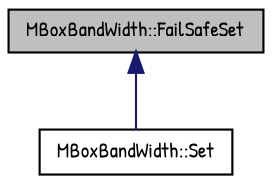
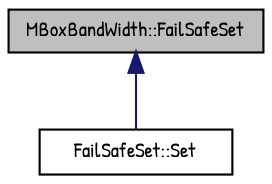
node "MBoxBandWidth::Set": label "MBoxBandWidth::Set" -> "FailSafeSet::Set"
